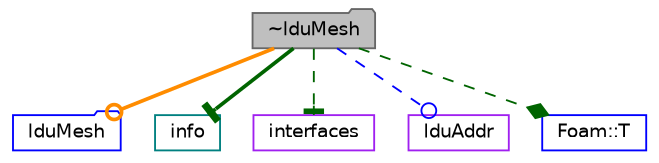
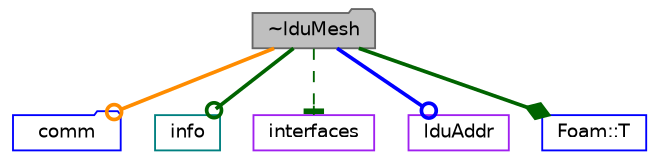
edge "~lduMesh" -> "lduAddr": style dashed -> bold
edge "~lduMesh" -> "Foam::T": style dashed -> bold
edge "~lduMesh" -> "info": arrowhead tee -> odot
node "lduMesh": label "lduMesh" -> "comm"
